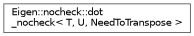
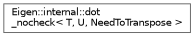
node "Eigen::nocheck::dot _nocheck< T, U, NeedToTranspose >": label "Eigen::nocheck::dot _nocheck< T, U, NeedToTranspose >" -> "Eigen::internal::dot _nocheck< T, U, NeedToTranspose >"
